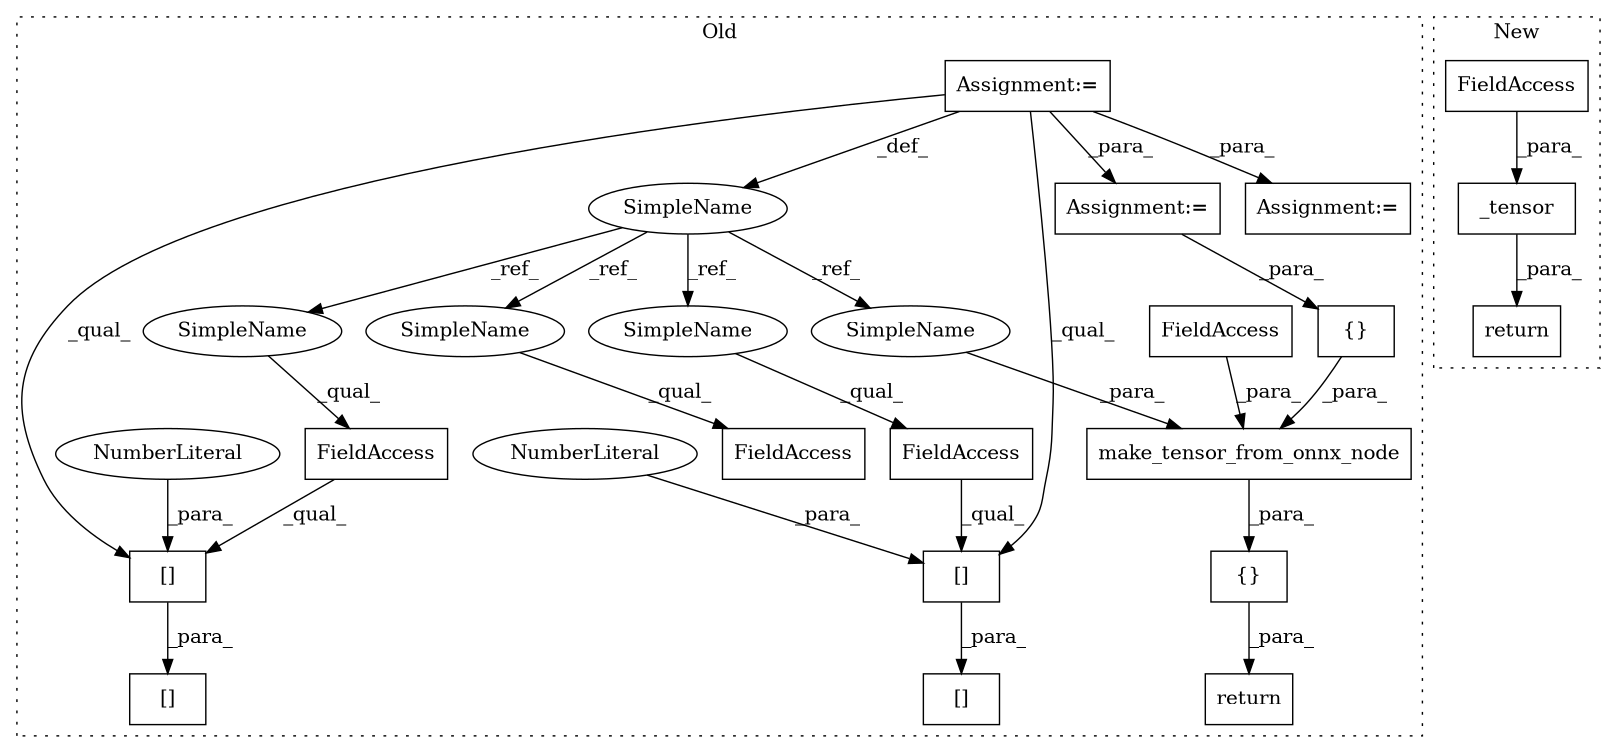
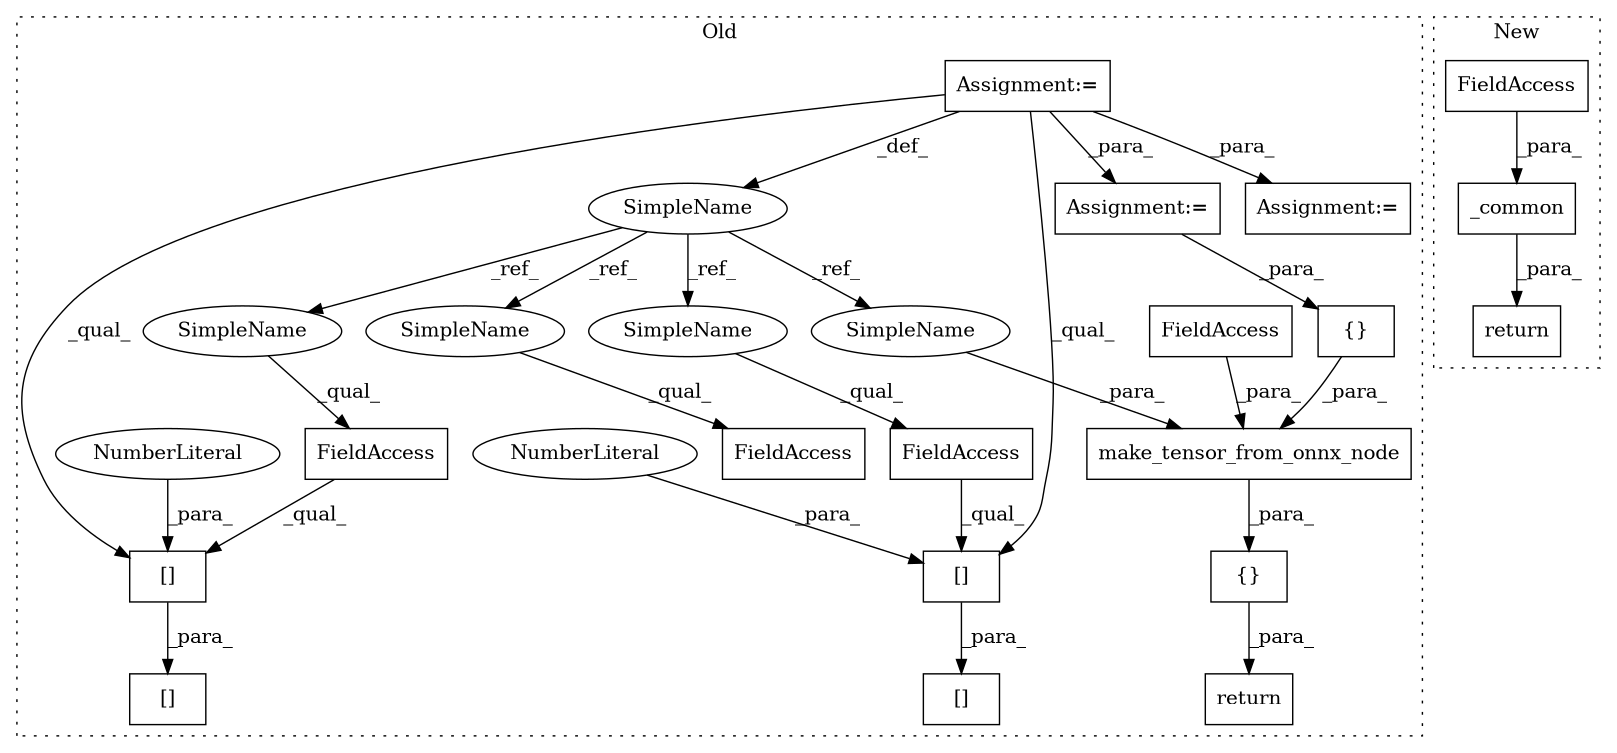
node "_tensor": label "_tensor" -> "_common"
